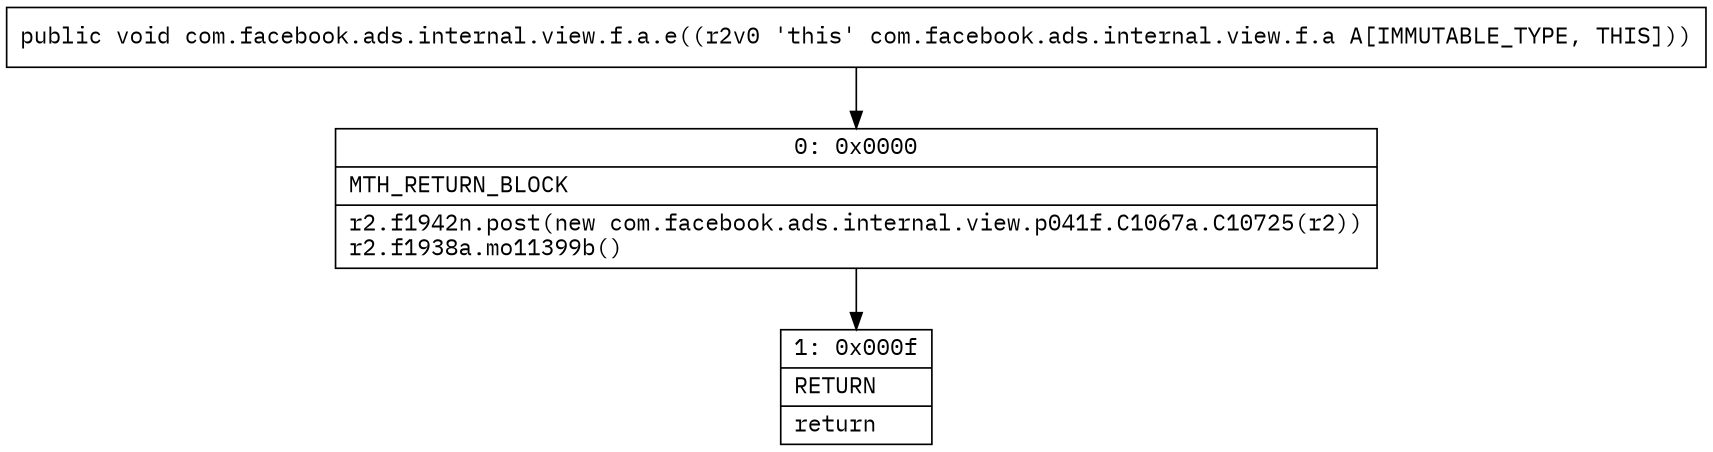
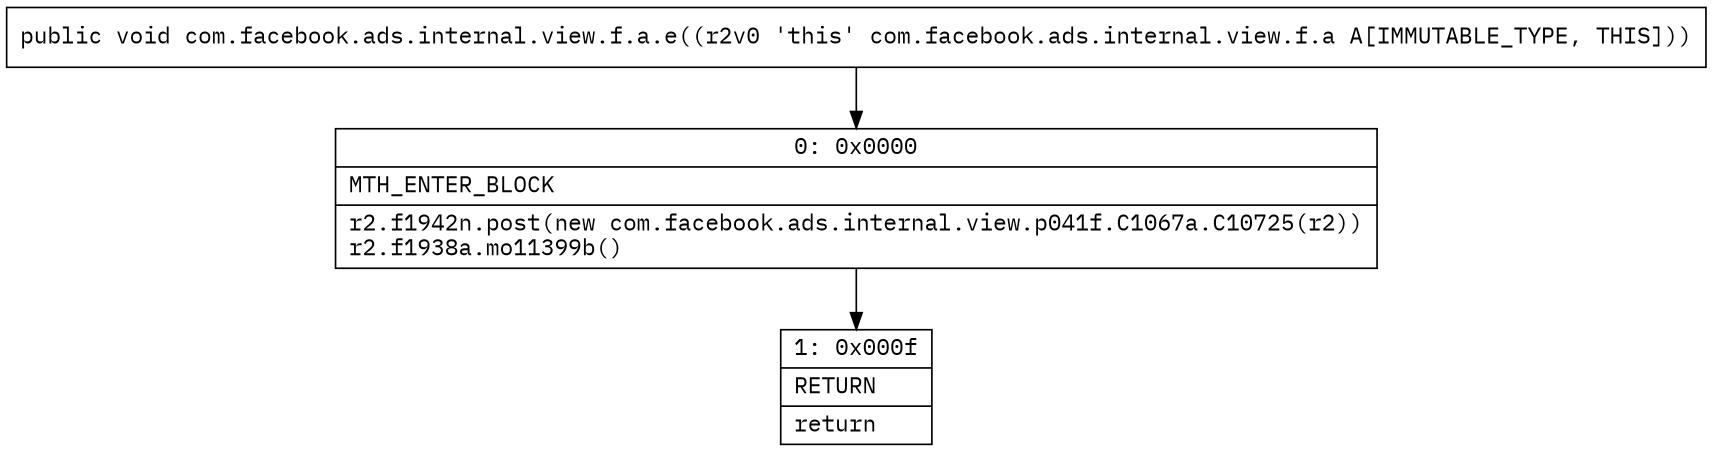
node "0: 0x0000": text "MTH_RETURN_BLOCK" -> "MTH_ENTER_BLOCK"
